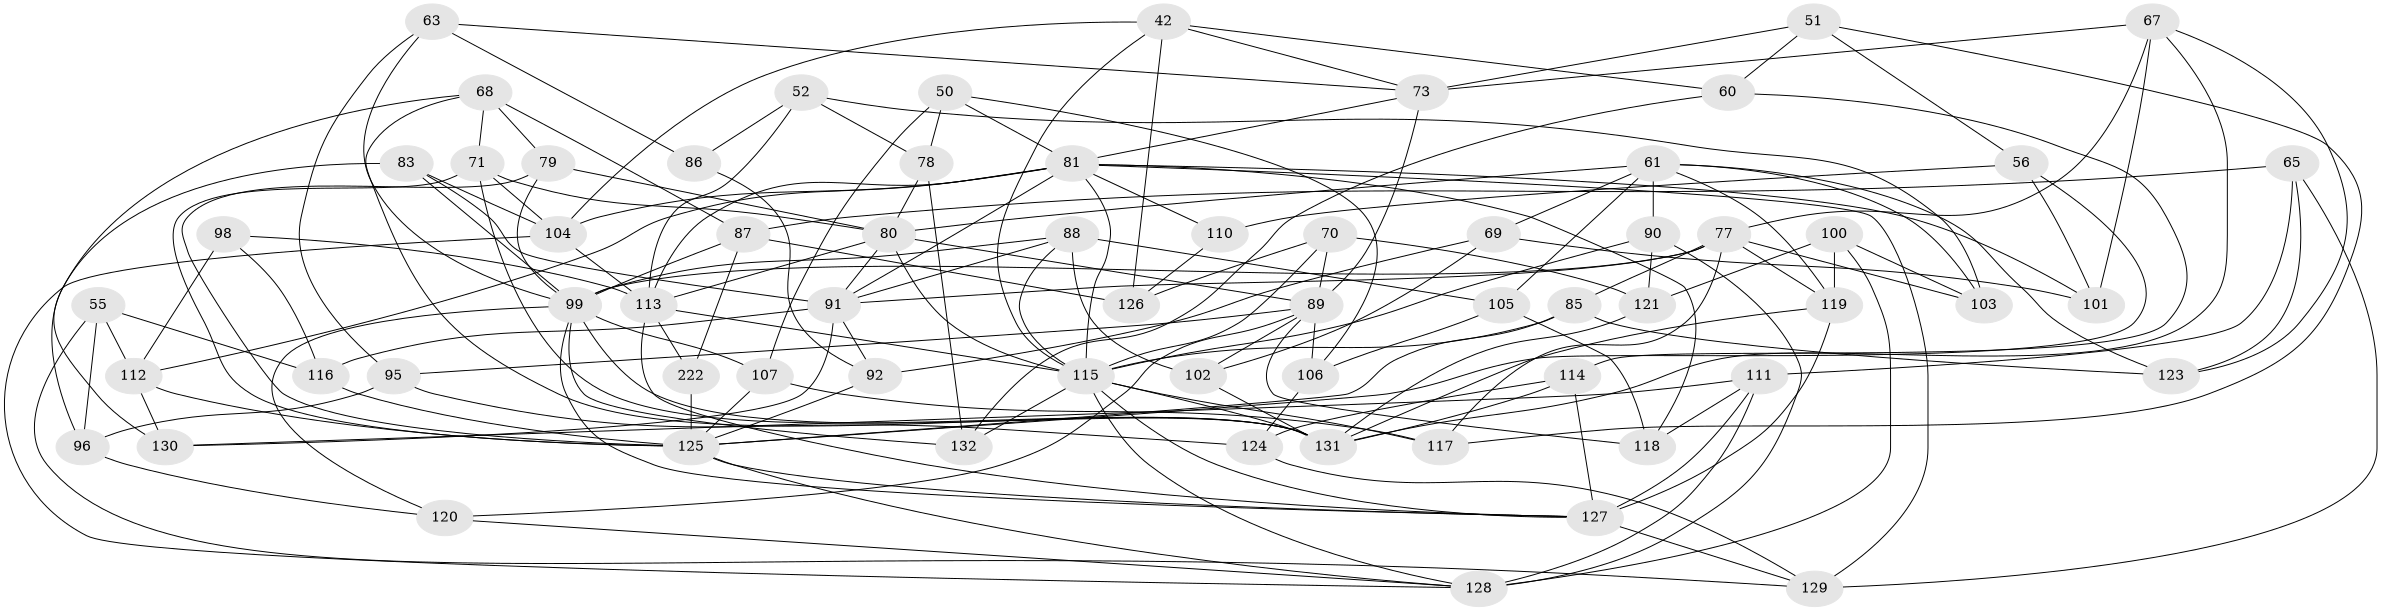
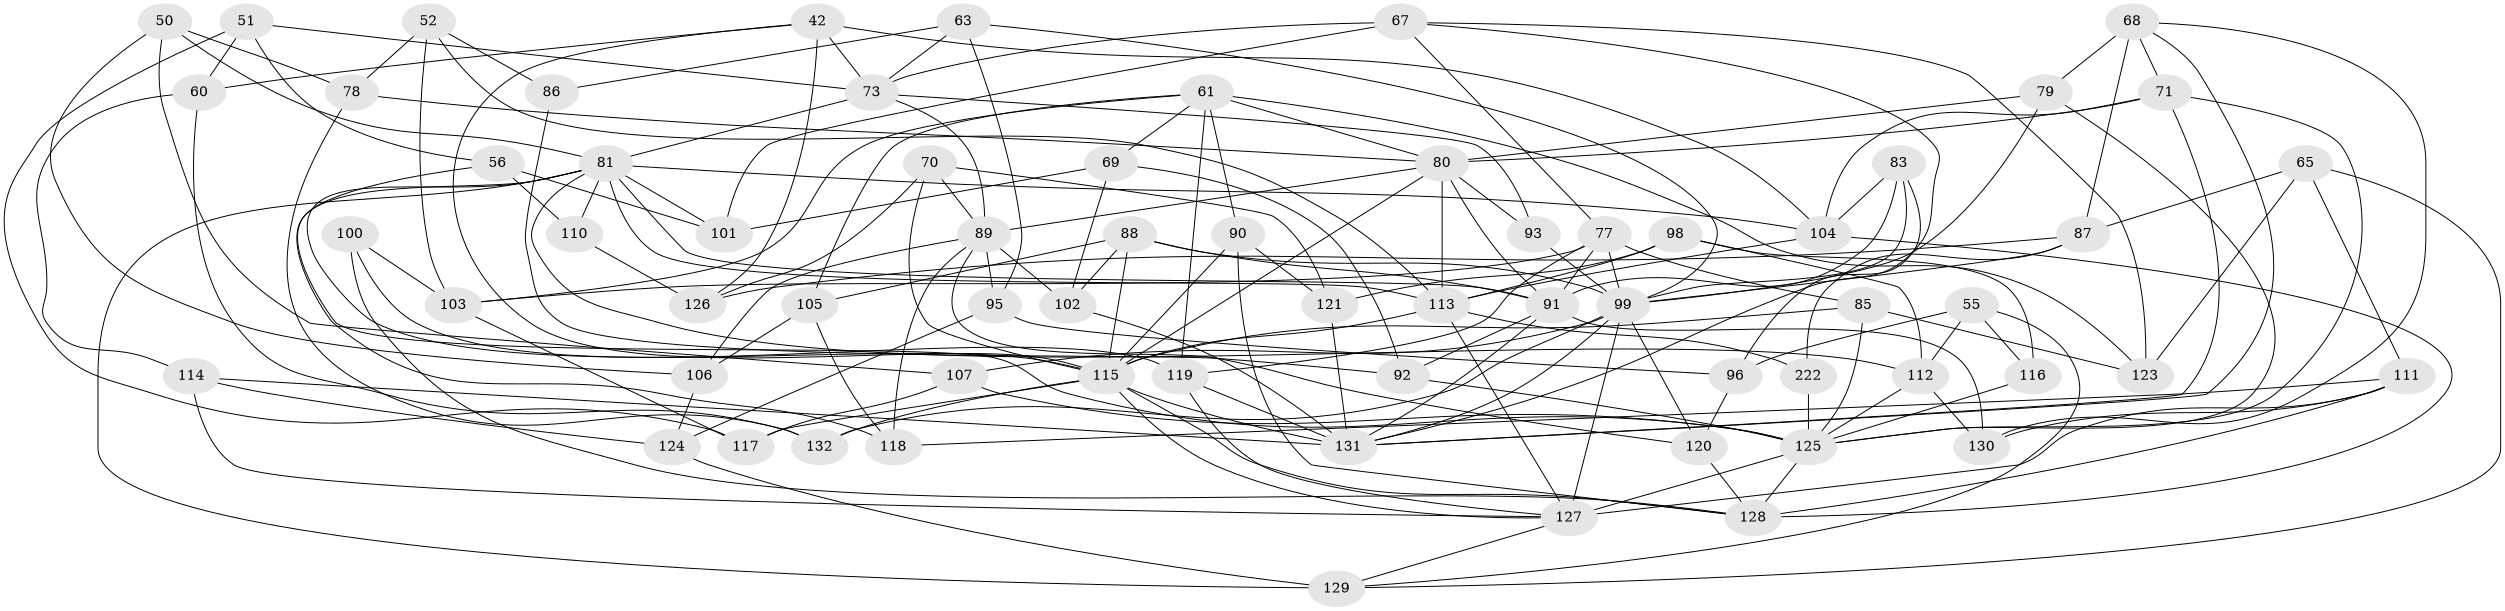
node "93": added
edge "100" -- "121": now "98" -- "121"
edge "91" -- "116": now "91" -- "131"
edge "77" -- "117": now "103" -- "117"
